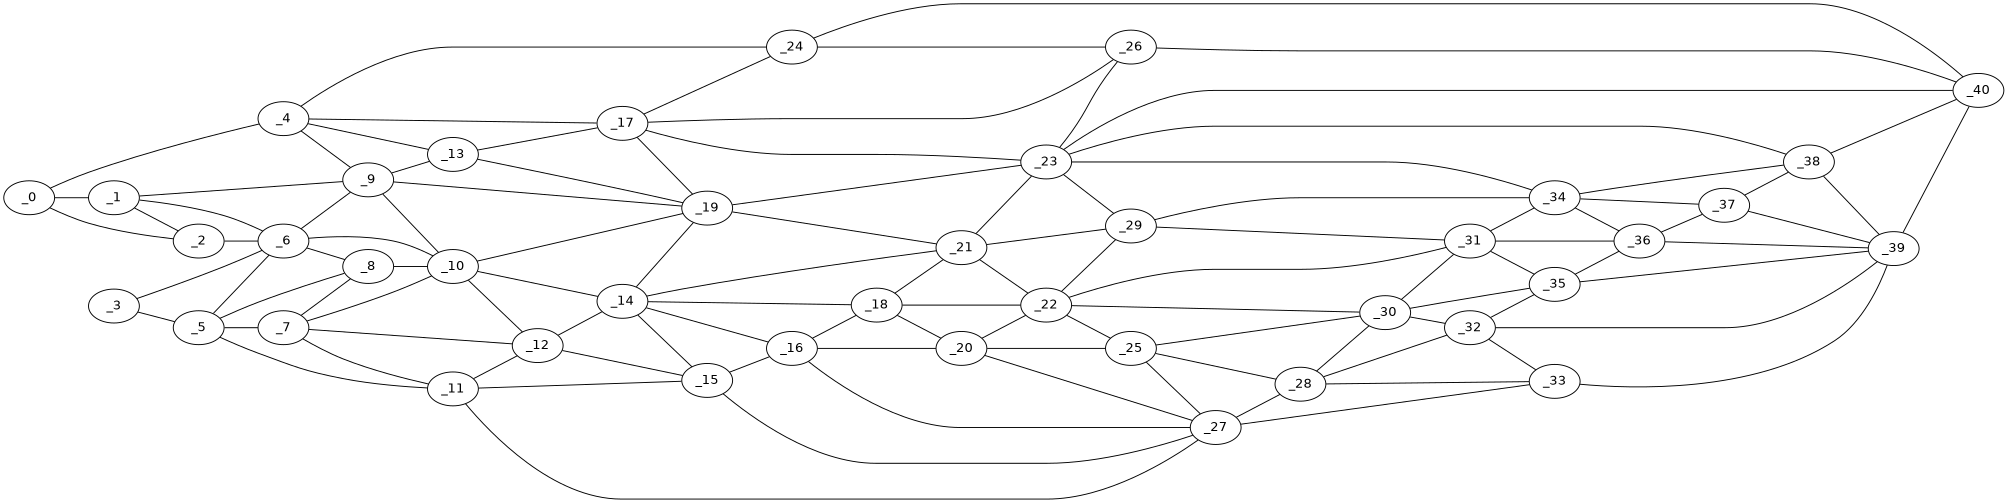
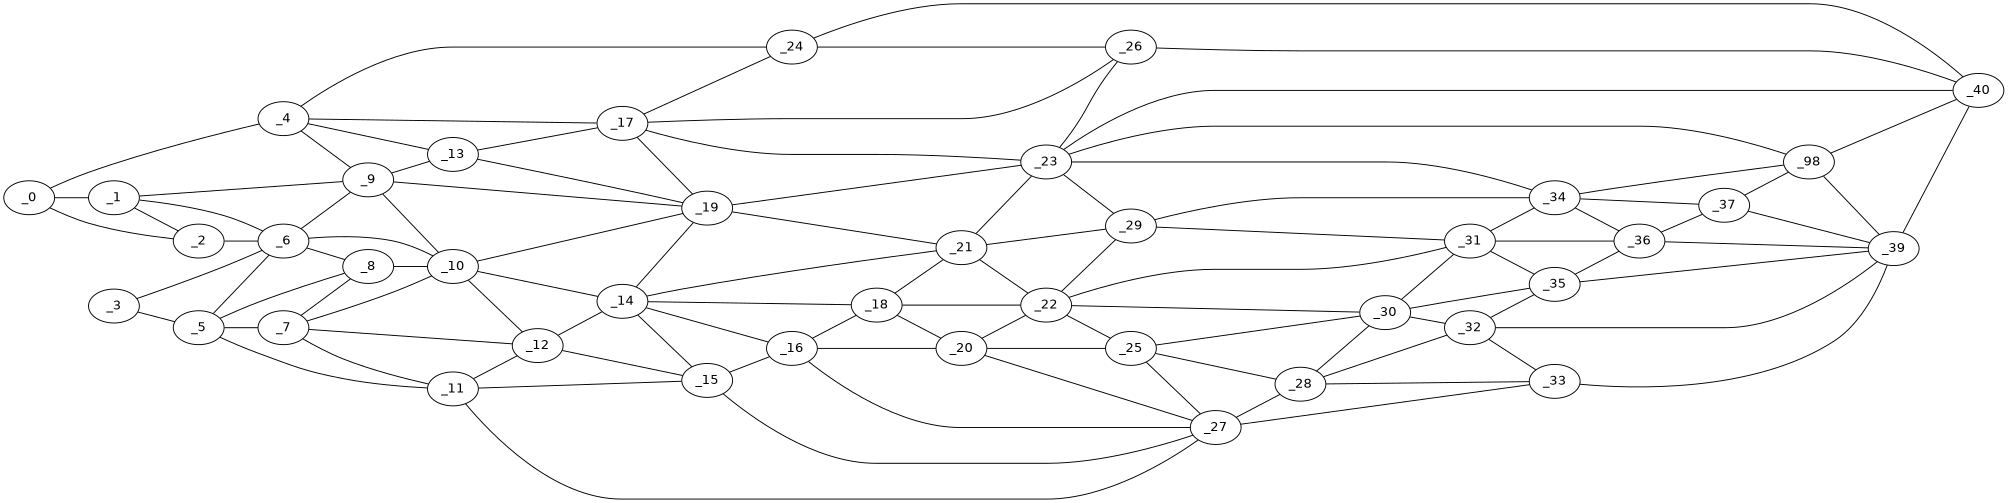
node "_38": label "_38" -> "_98"
